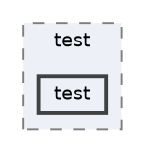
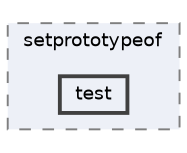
cluster "test": label "test" -> "setprototypeof"
